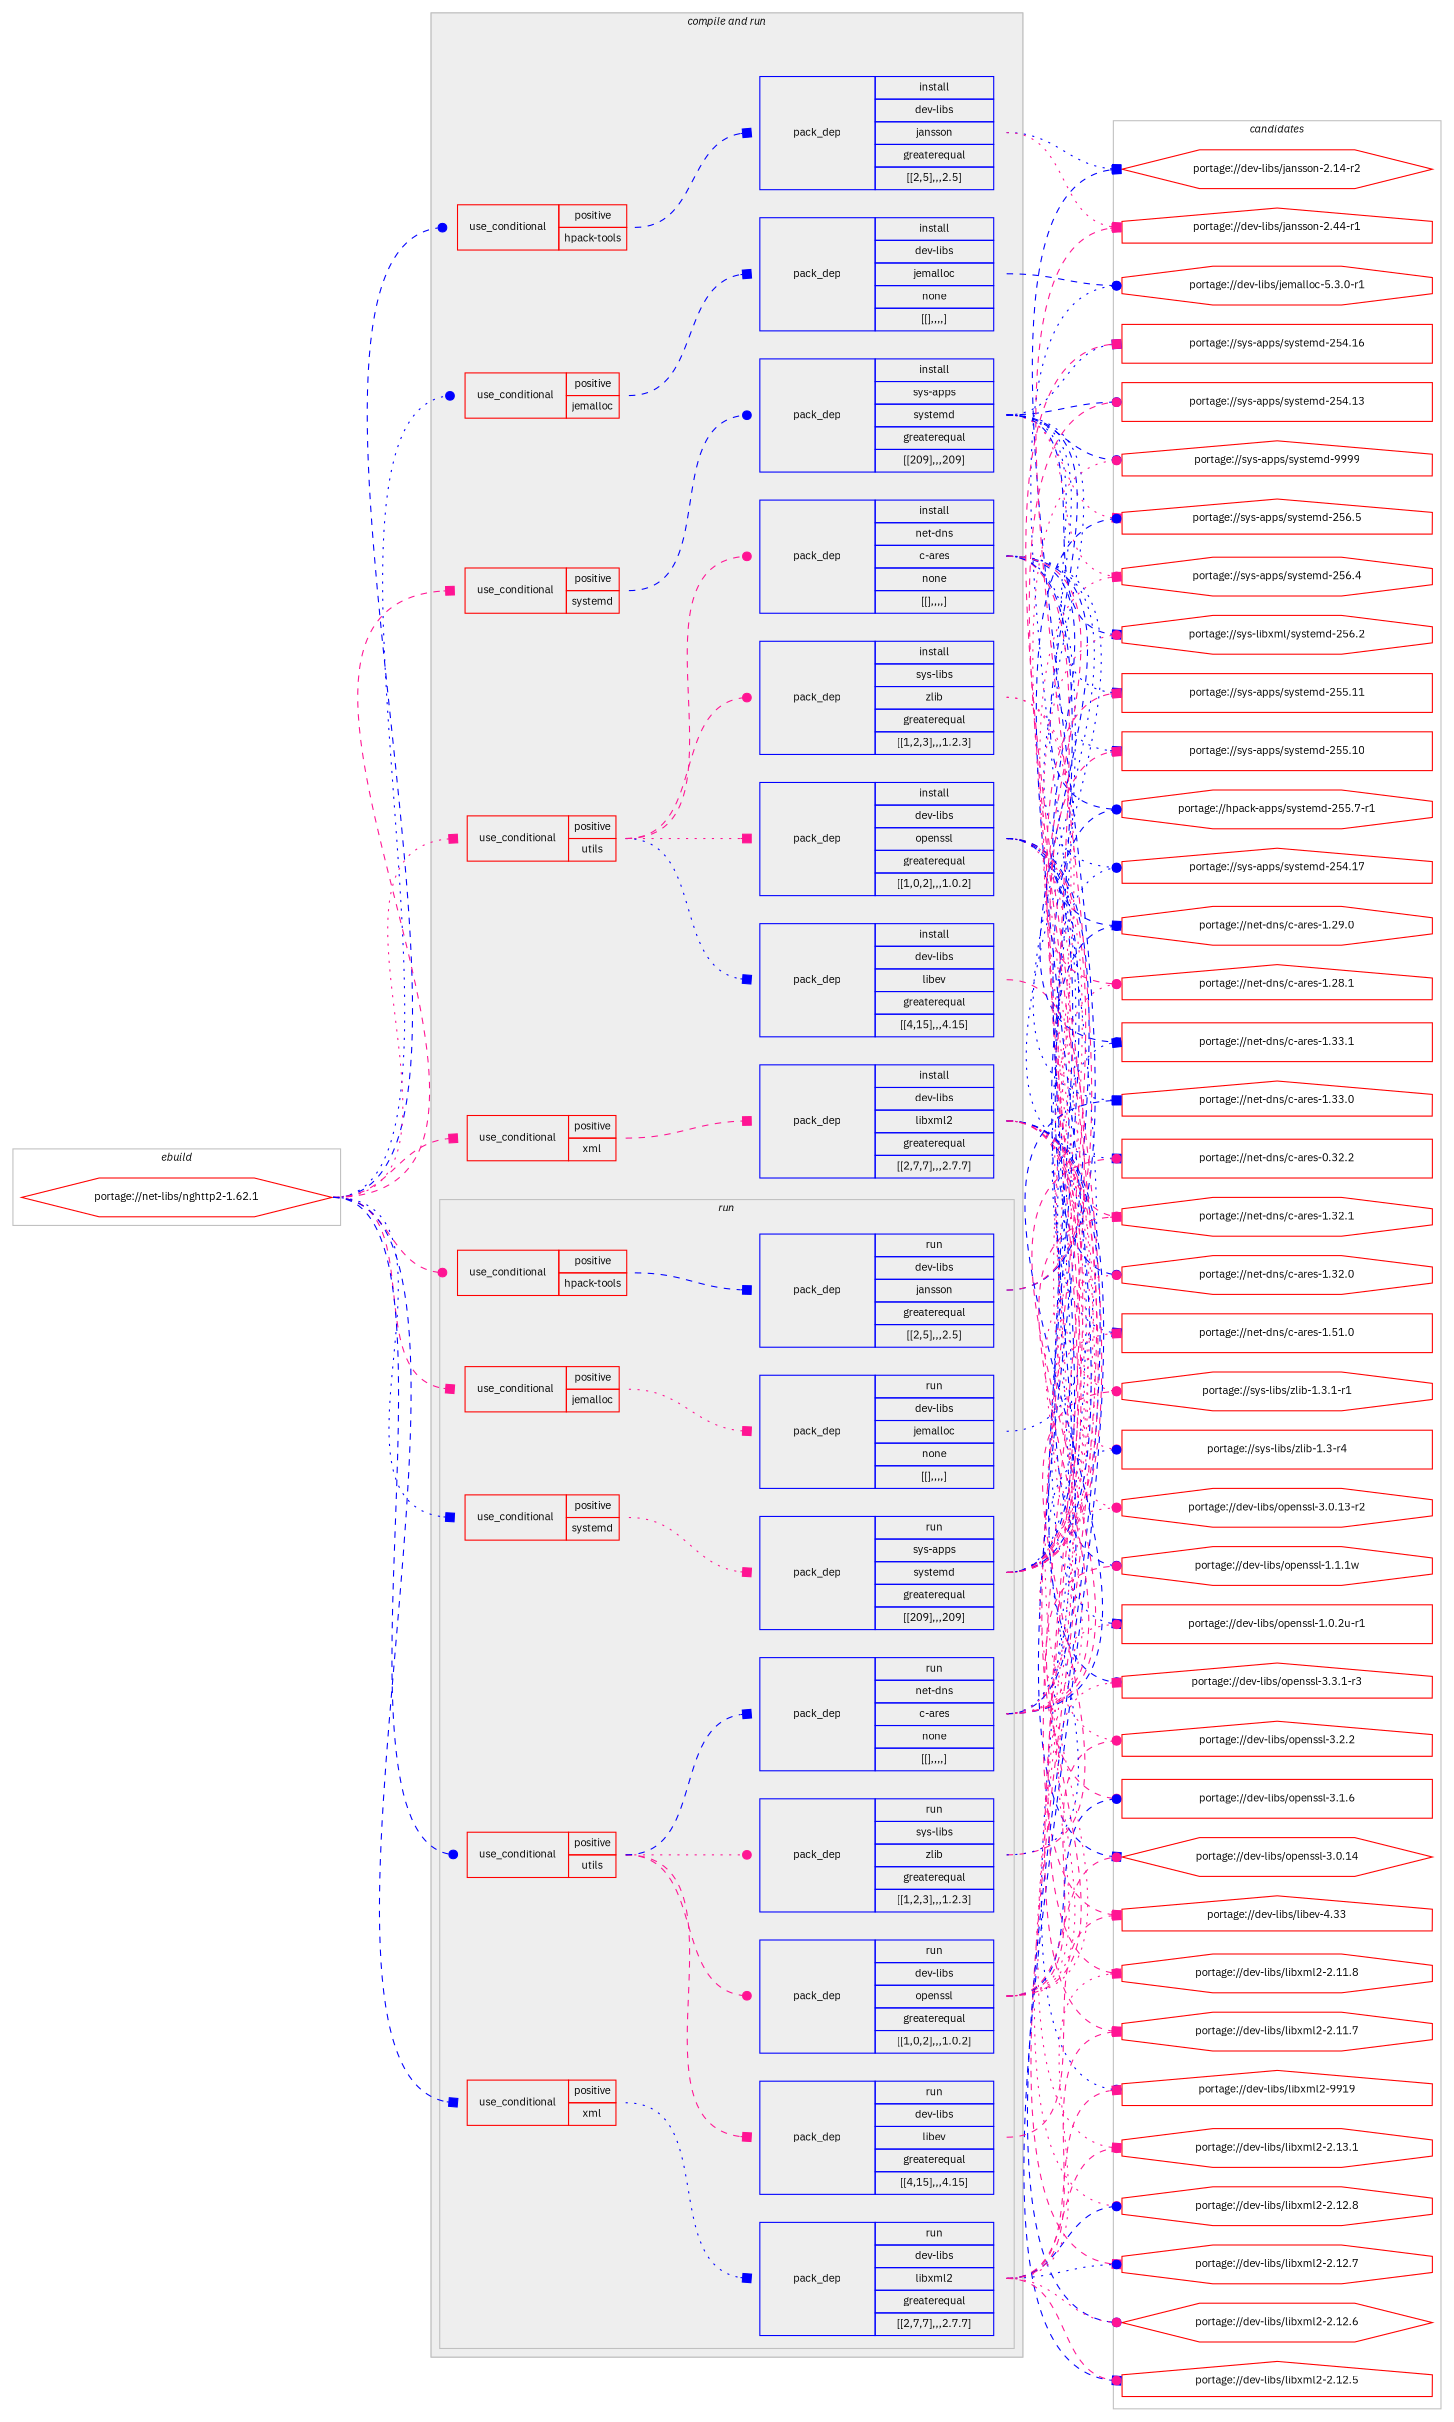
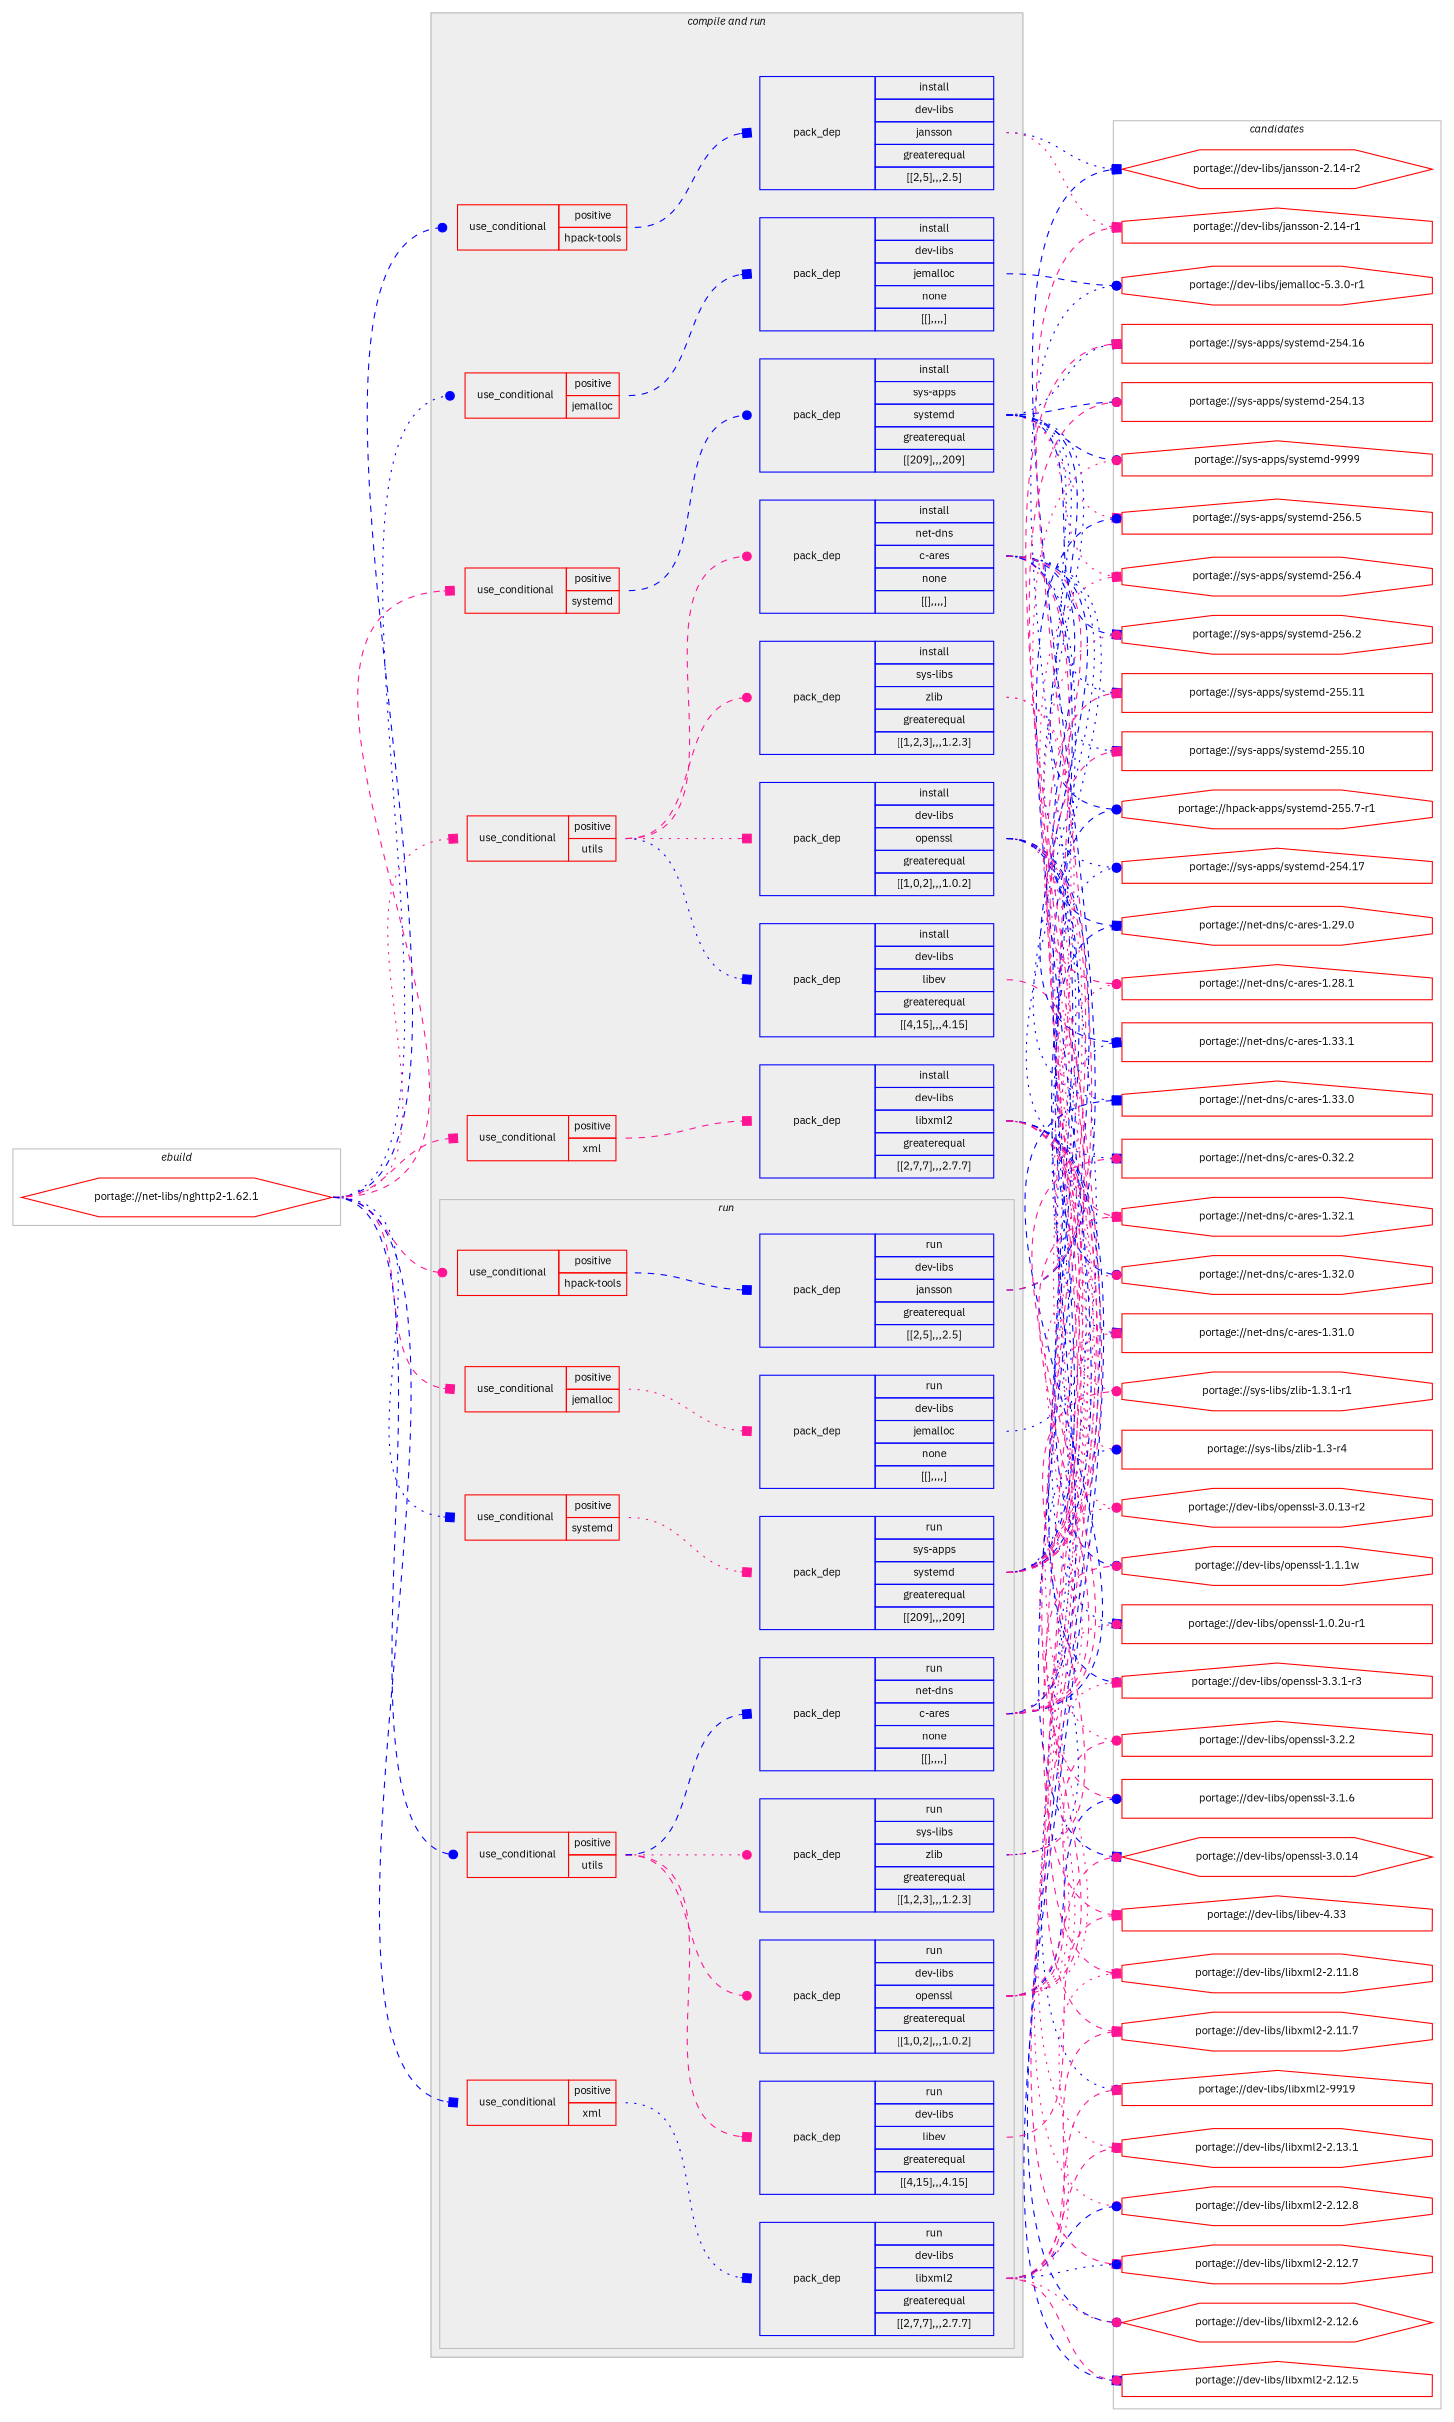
node "portage://dev-libs/jansson-2.44-r1": label "portage://dev-libs/jansson-2.44-r1" -> "portage://dev-libs/jansson-2.14-r1"
node "portage://sys-libxml/systemd-256.2": label "portage://sys-libxml/systemd-256.2" -> "portage://sys-apps/systemd-256.2"
node "portage://net-dns/c-ares-1.51.0": label "portage://net-dns/c-ares-1.51.0" -> "portage://net-dns/c-ares-1.31.0"
